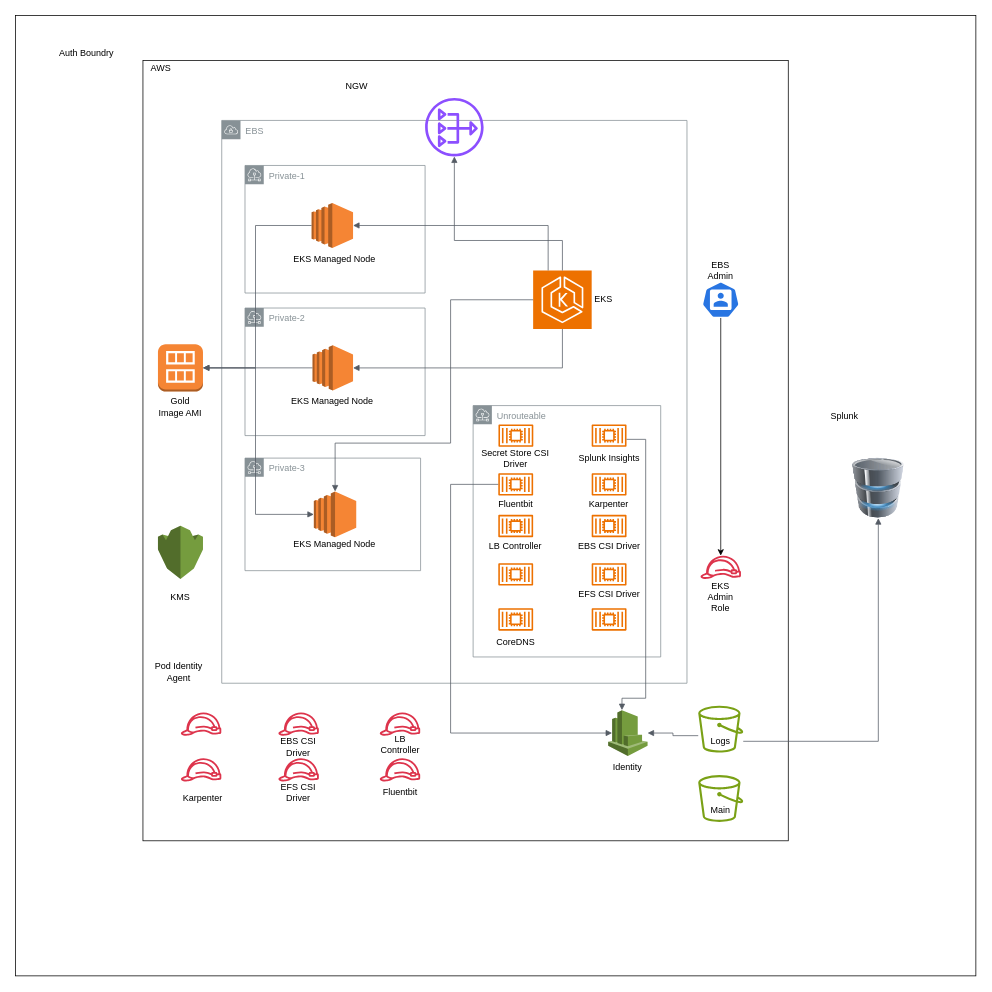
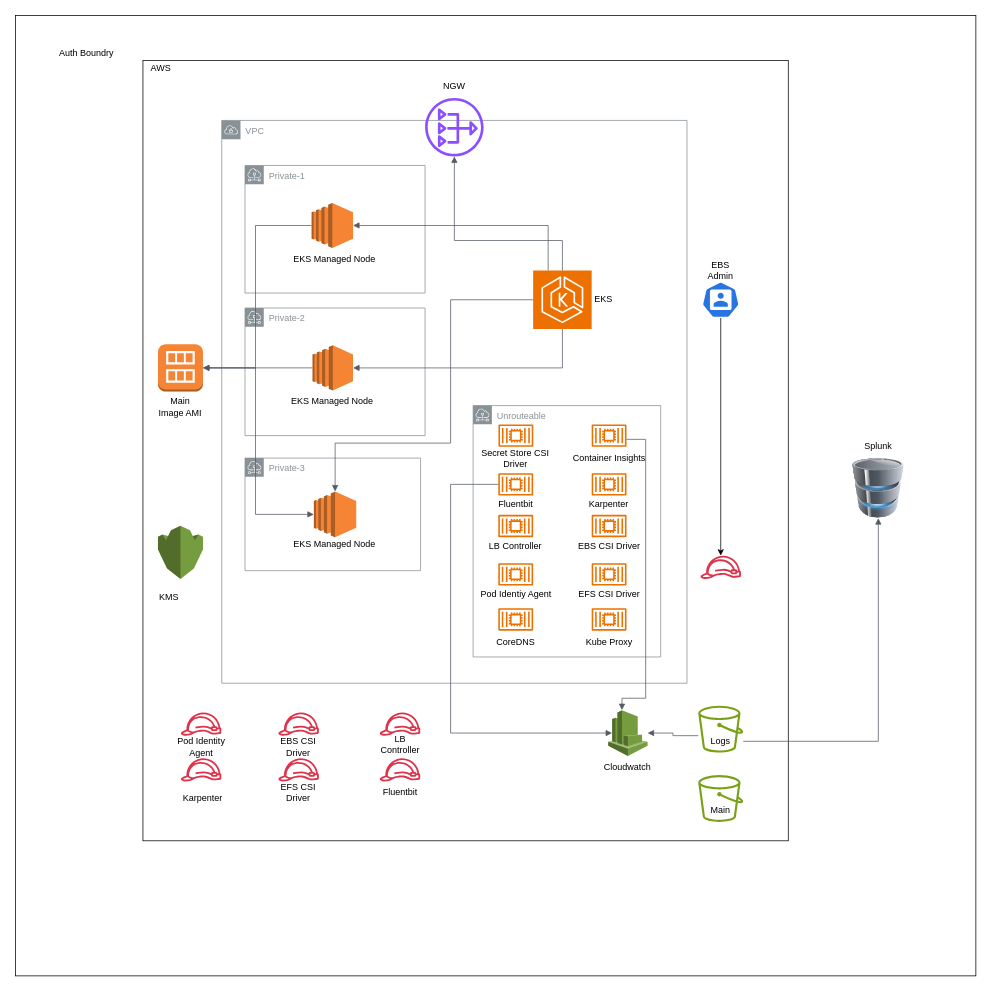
node "NGW": moved (357, 87) -> (454, 87)
node "EBS": label "EBS" -> "VPC"
node "Gold Image AMI": label "Gold Image AMI" -> "Main Image AMI"
node "Splunk": moved (844, 417) -> (878, 447)
node "Splunk Insights": label "Splunk Insights" -> "Container Insights"
node "Pod Identiy Agent": added
node "KMS": moved (180, 597) -> (169, 597)
node "EKS Admin Role": removed
node "Kube Proxy": added
node "Pod Identity Agent": moved (179, 672) -> (201, 747)
node "Identity": label "Identity" -> "Cloudwatch"
